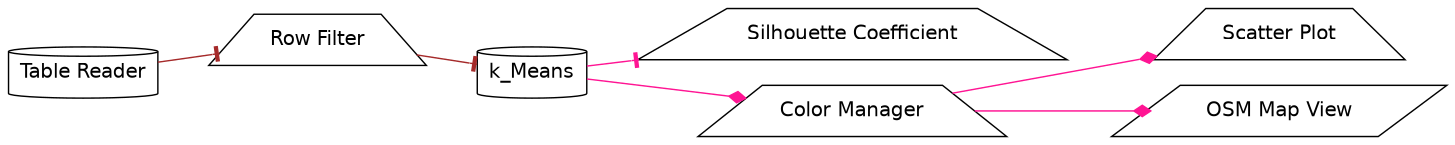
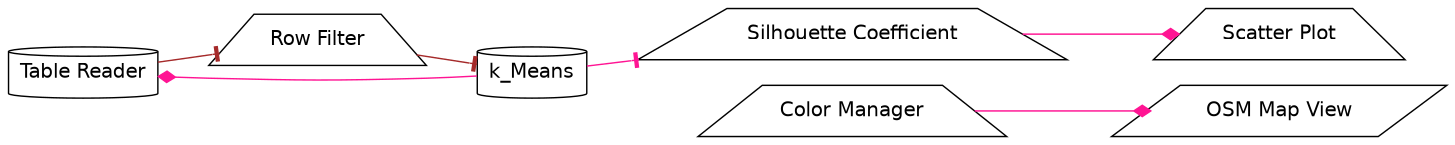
edge "Color Manager" -> "Scatter Plot": now "Silhouette Coefficient" -> "Scatter Plot"
edge "k_Means" -> "Color Manager": now "k_Means" -> "Table Reader"
